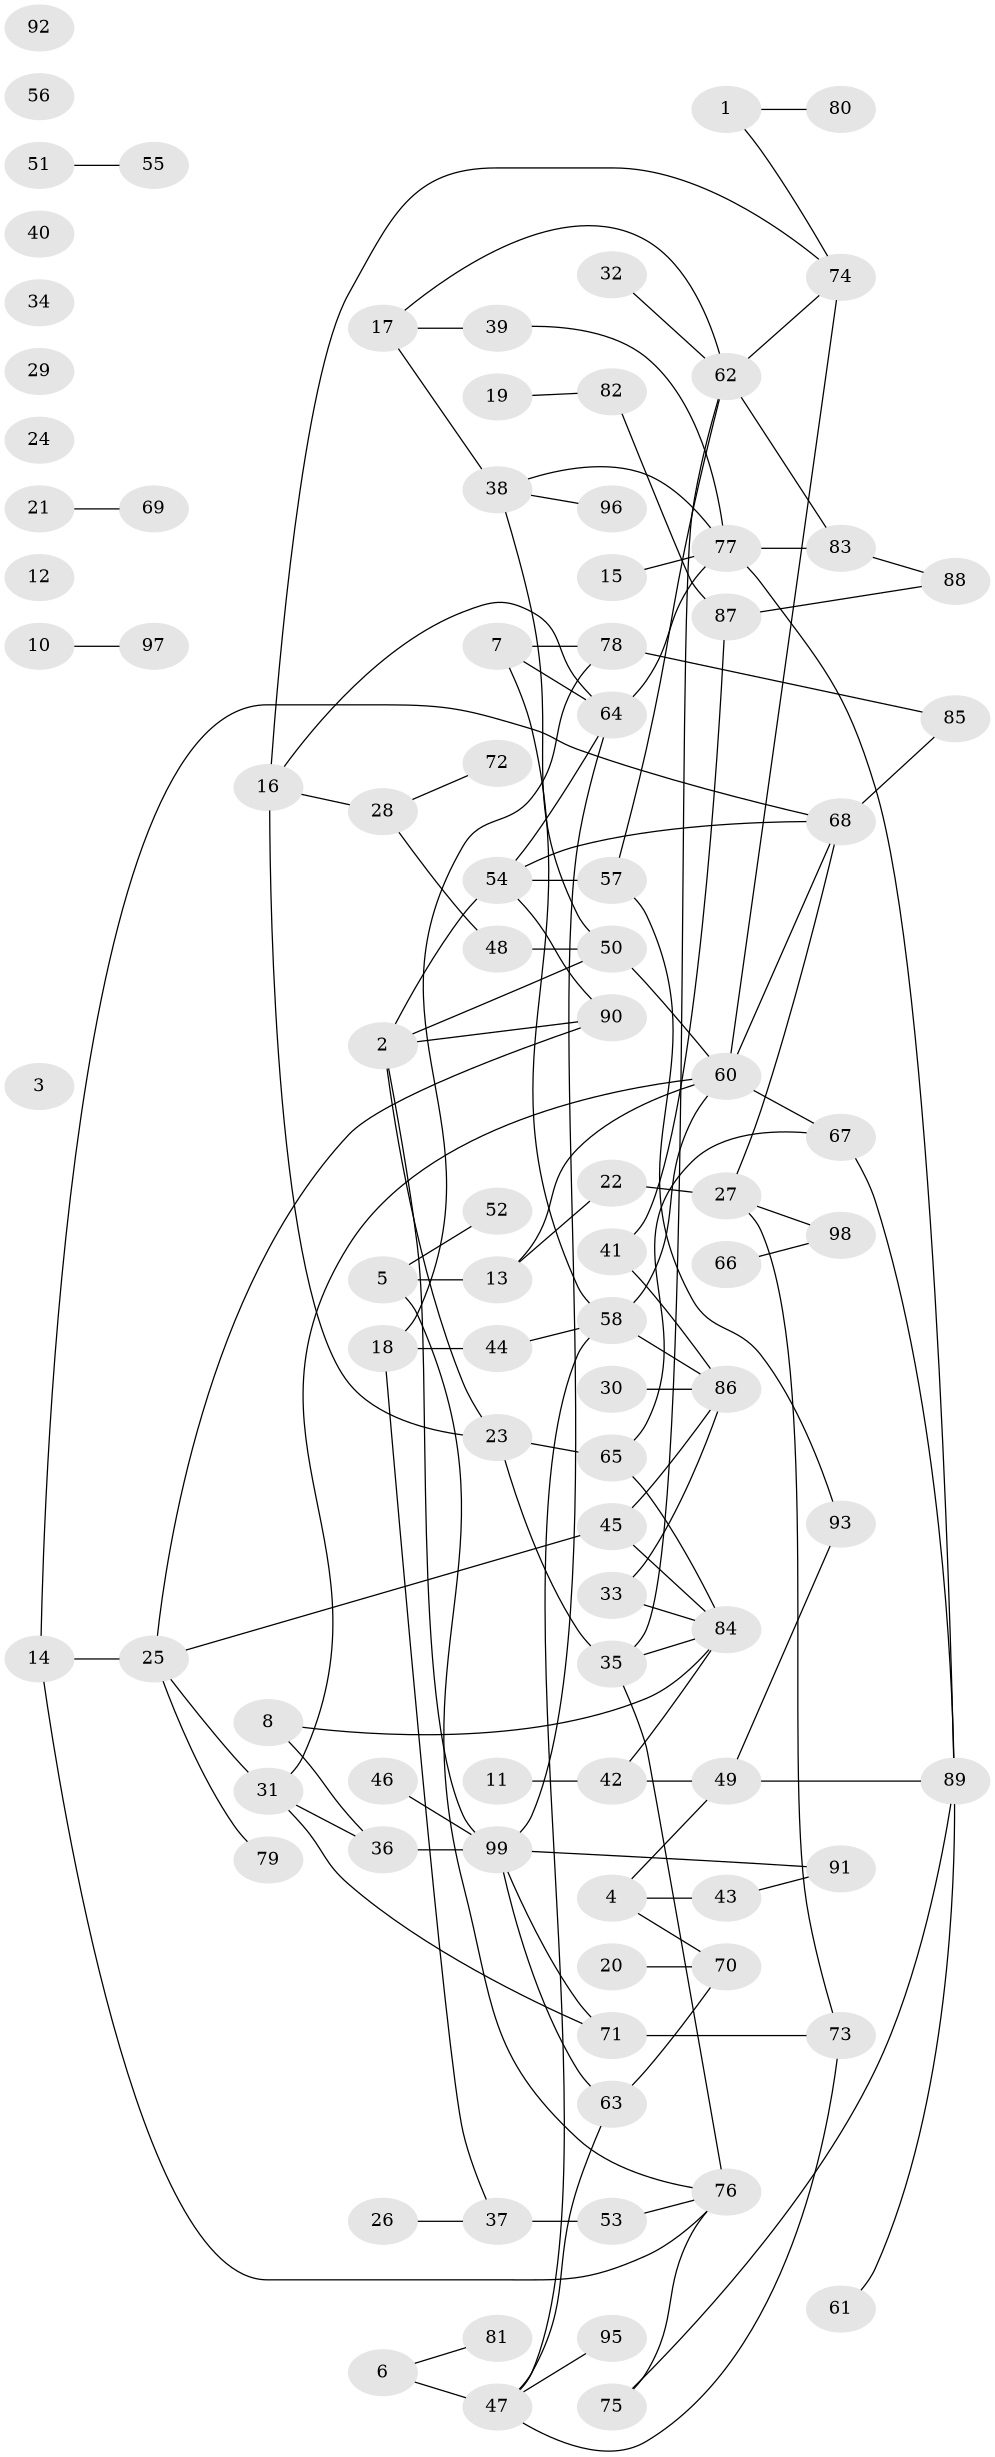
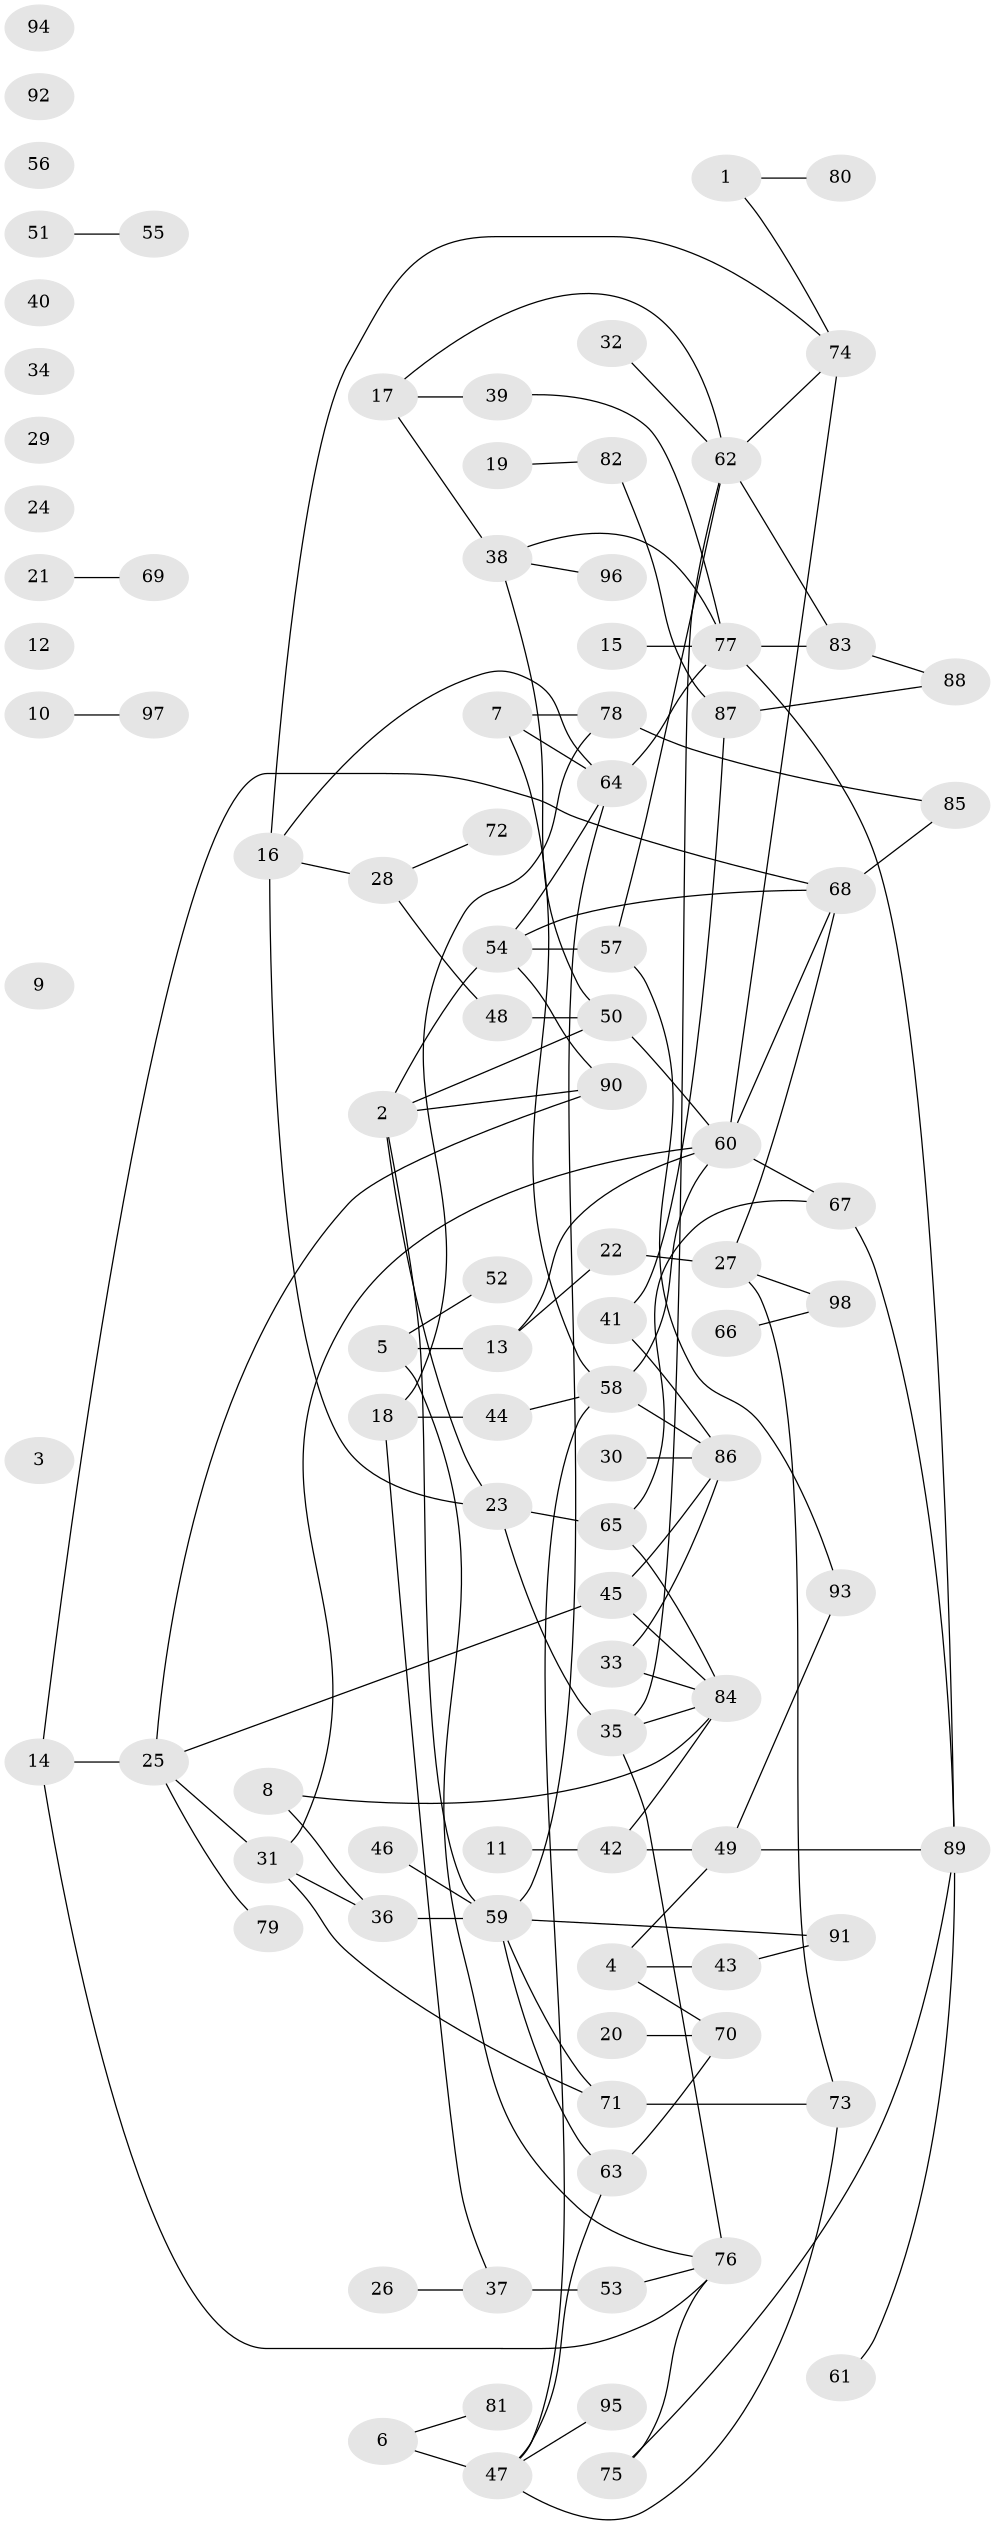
node "94": added
node "9": added
node "99": label "99" -> "59"
